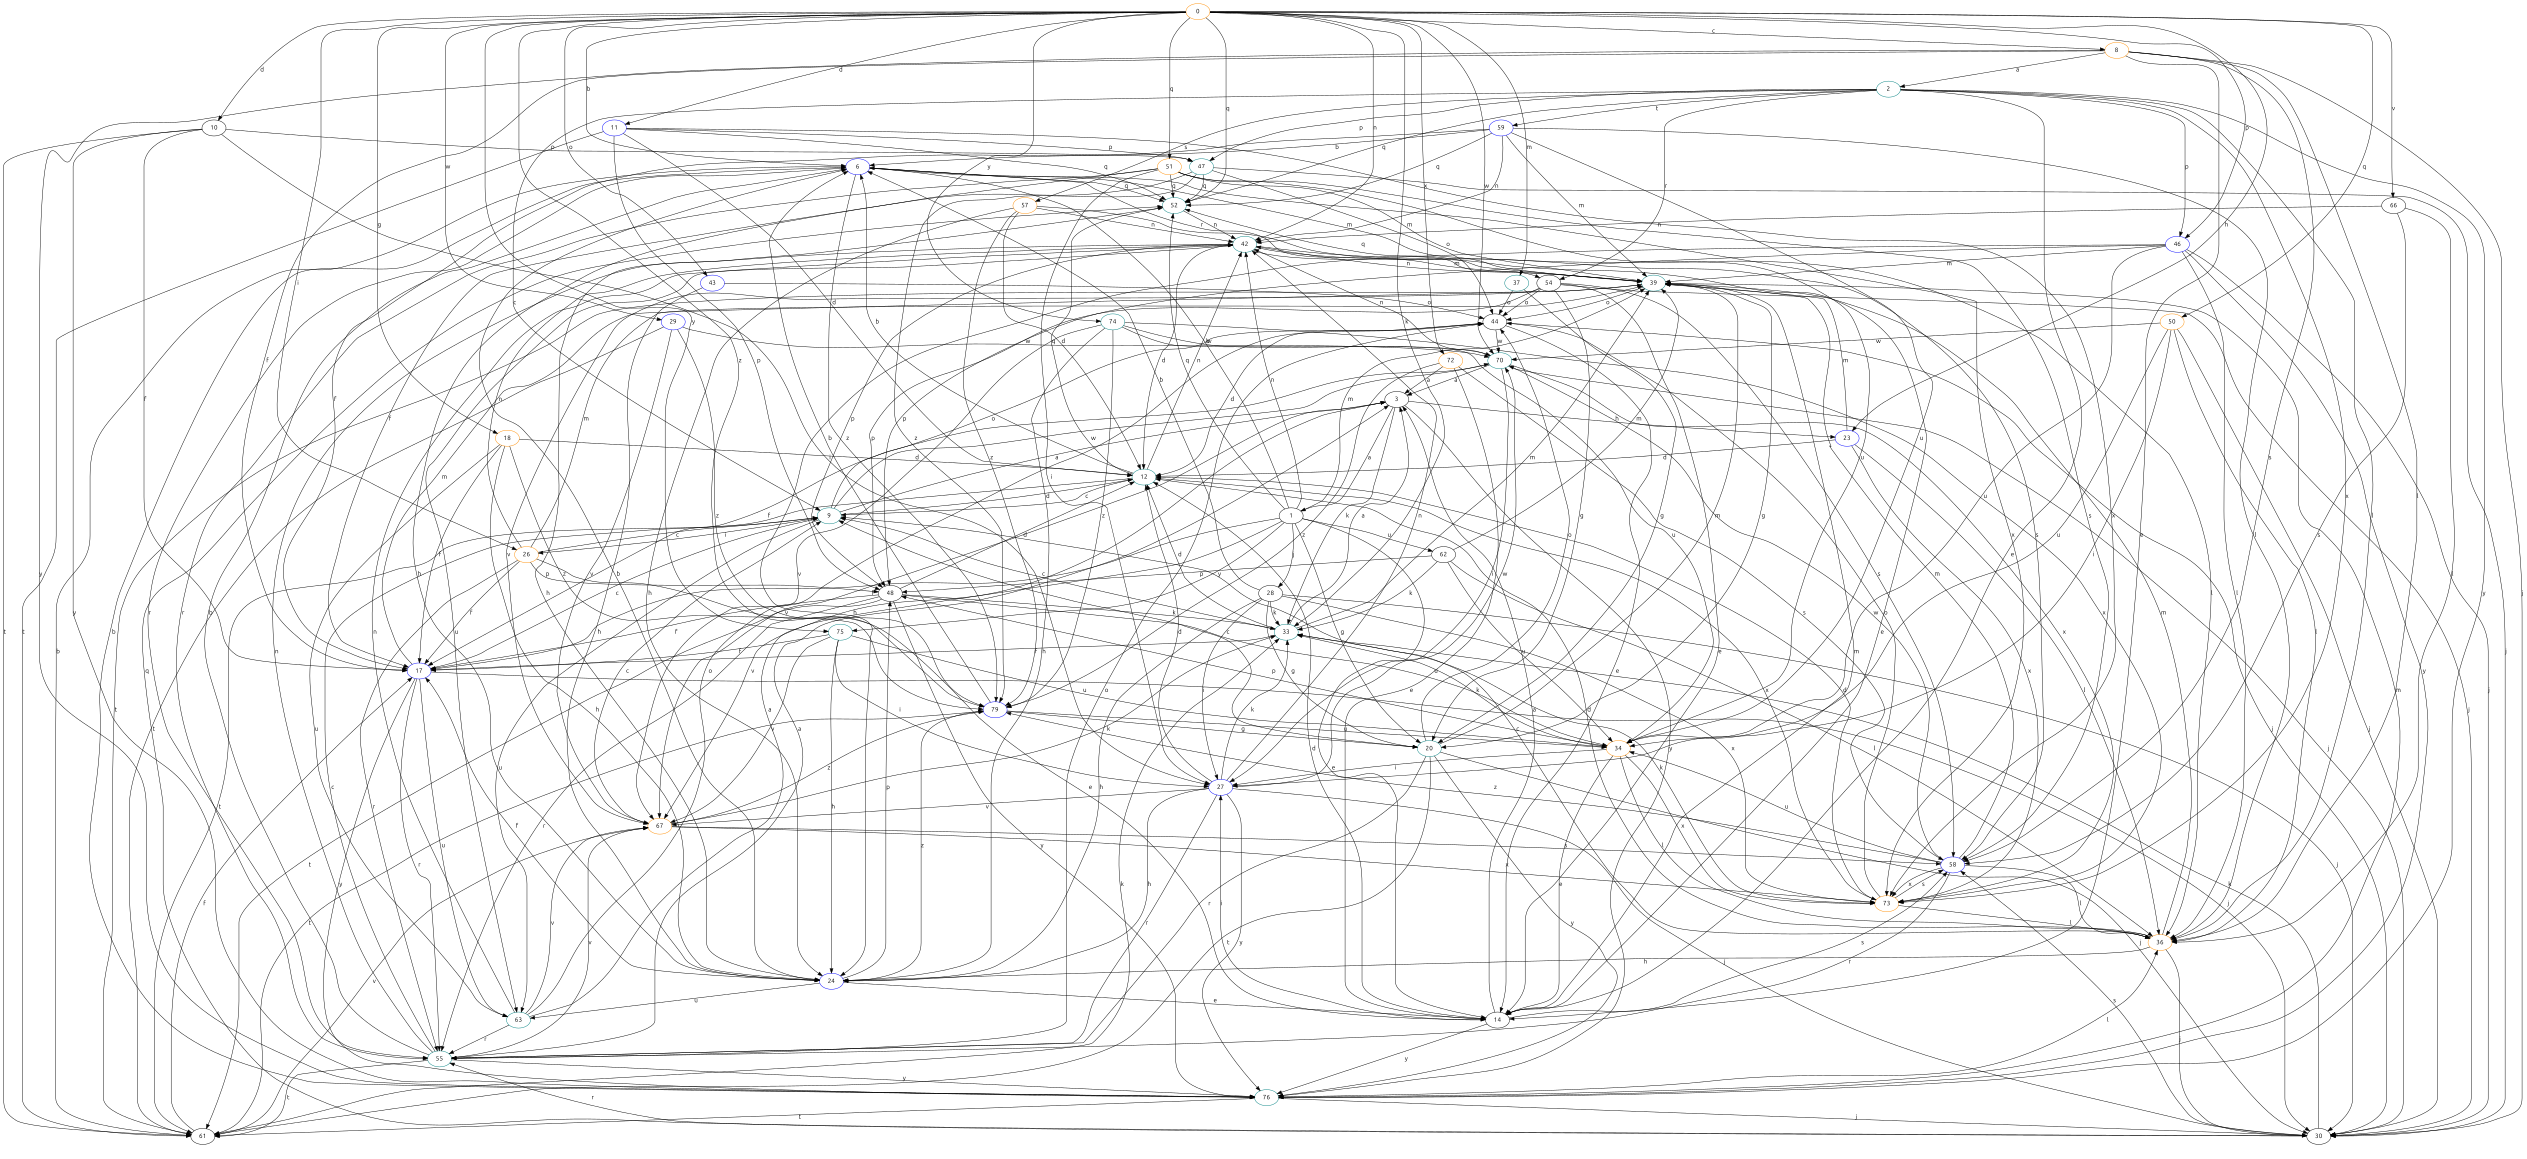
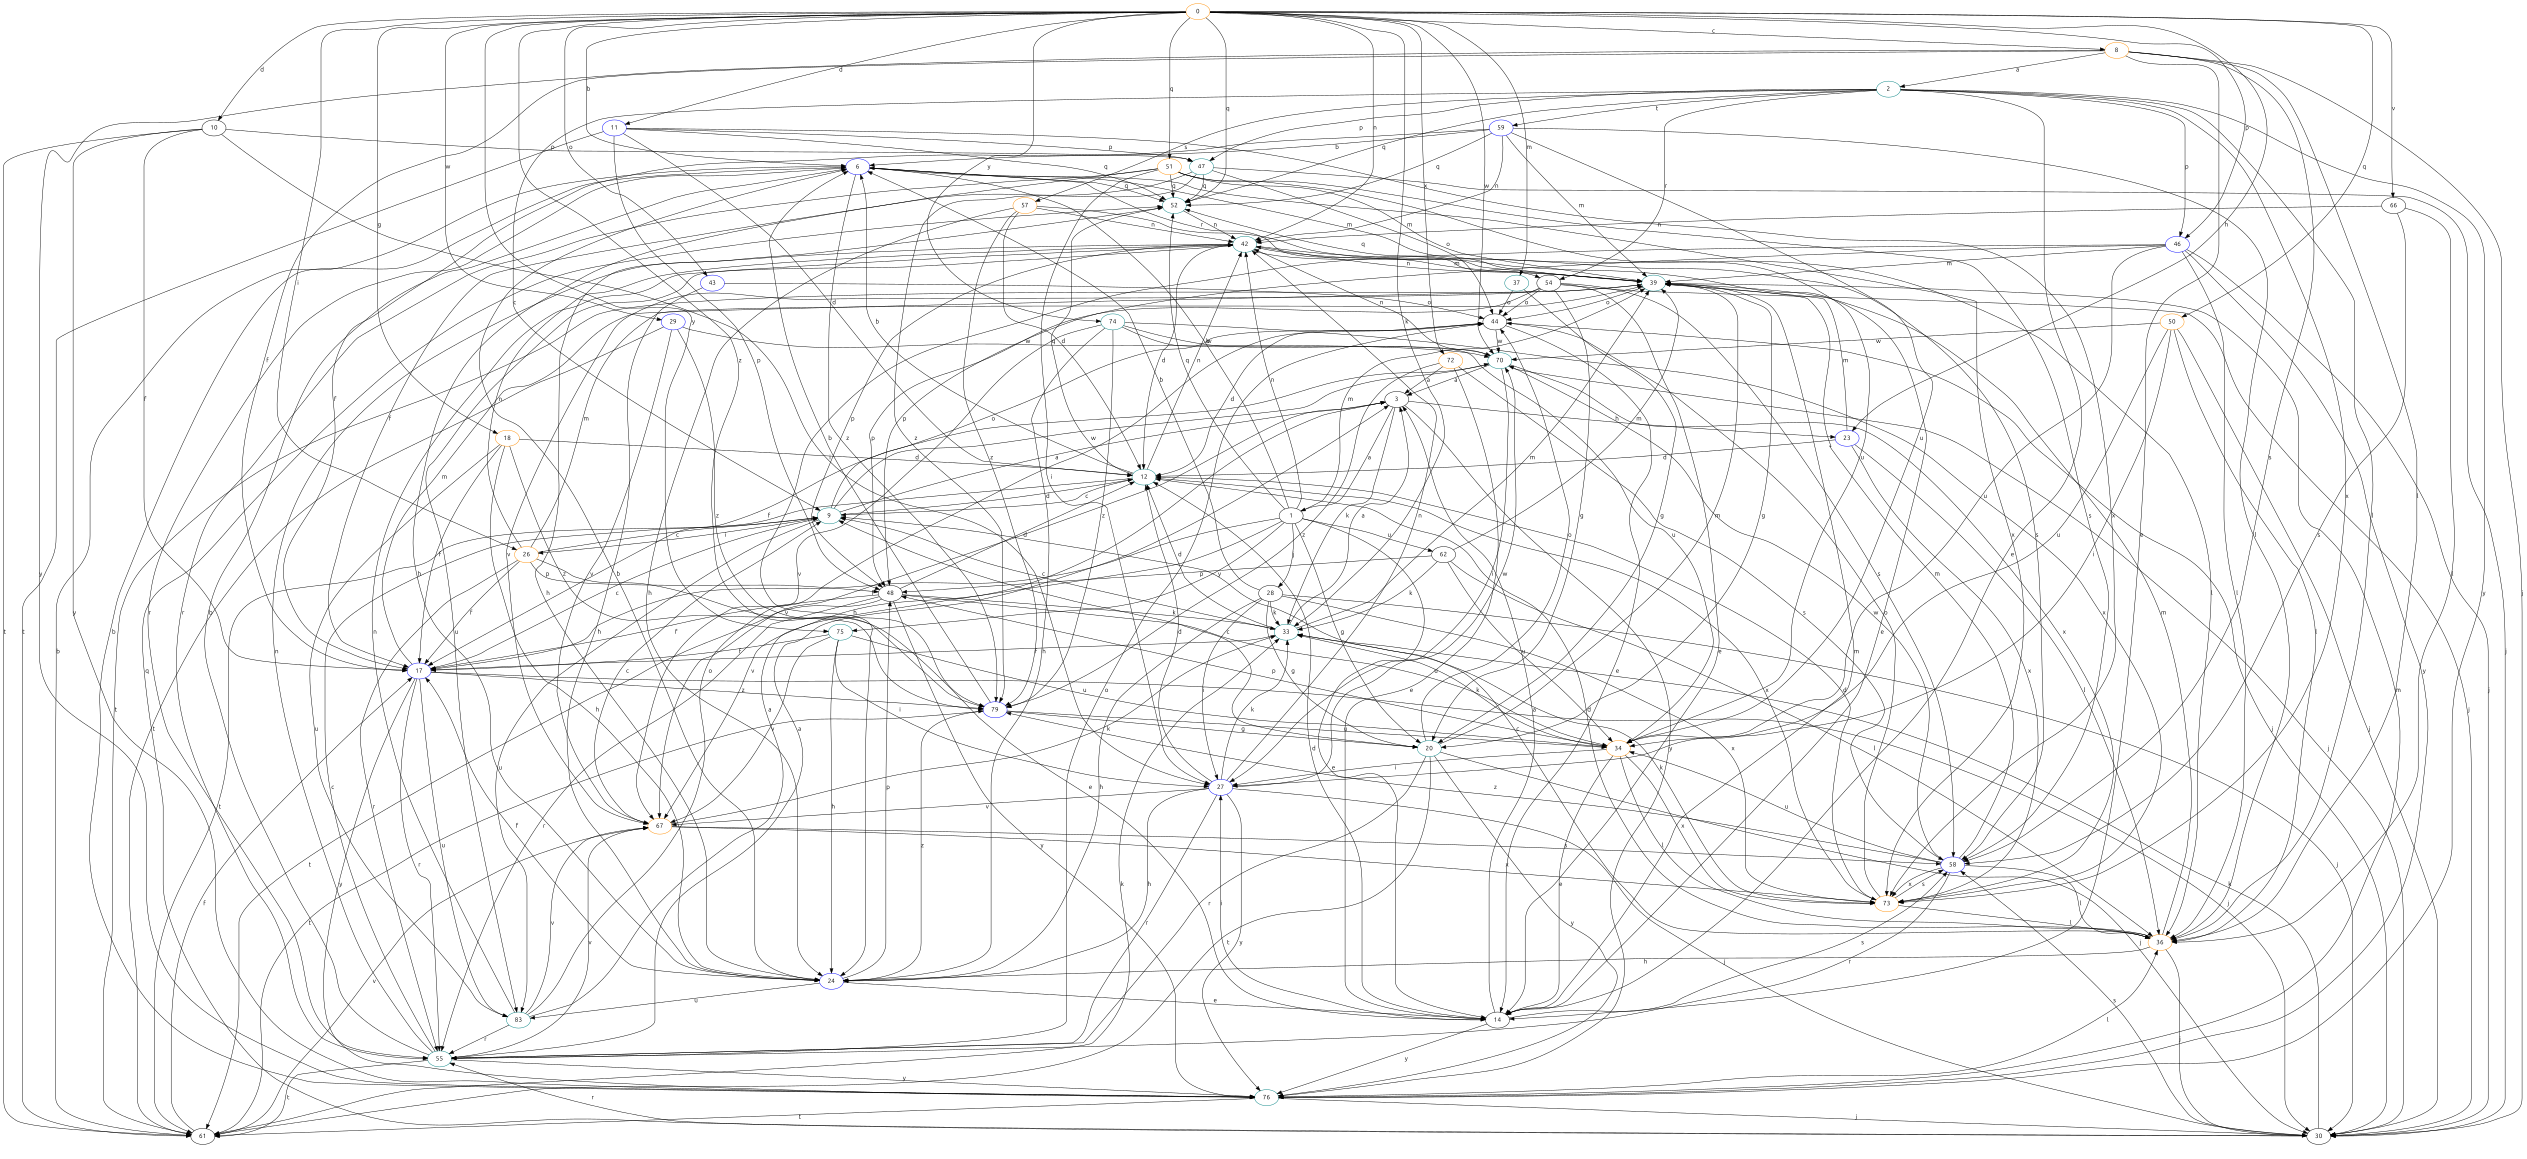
edge "67" -> "79": now "17" -> "79"
node "63": label "63" -> "83"
